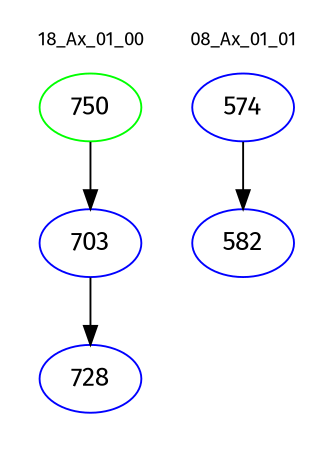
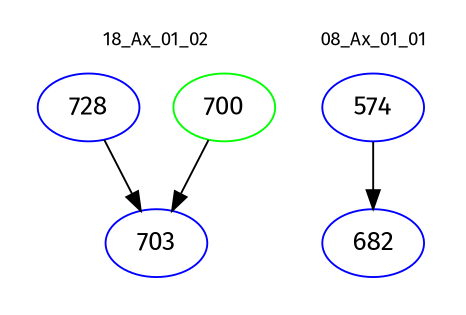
cluster "18_Ax_01_00": label "18_Ax_01_00" -> "18_Ax_01_02"
node "750": label "750" -> "700"
node "582": label "582" -> "682"
edge "703" -> "728": reversed
